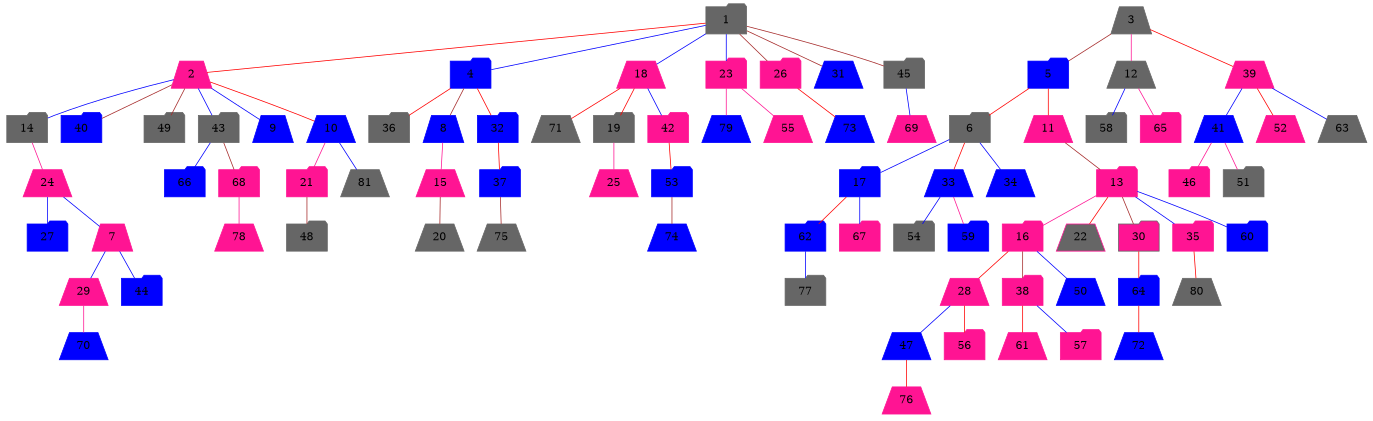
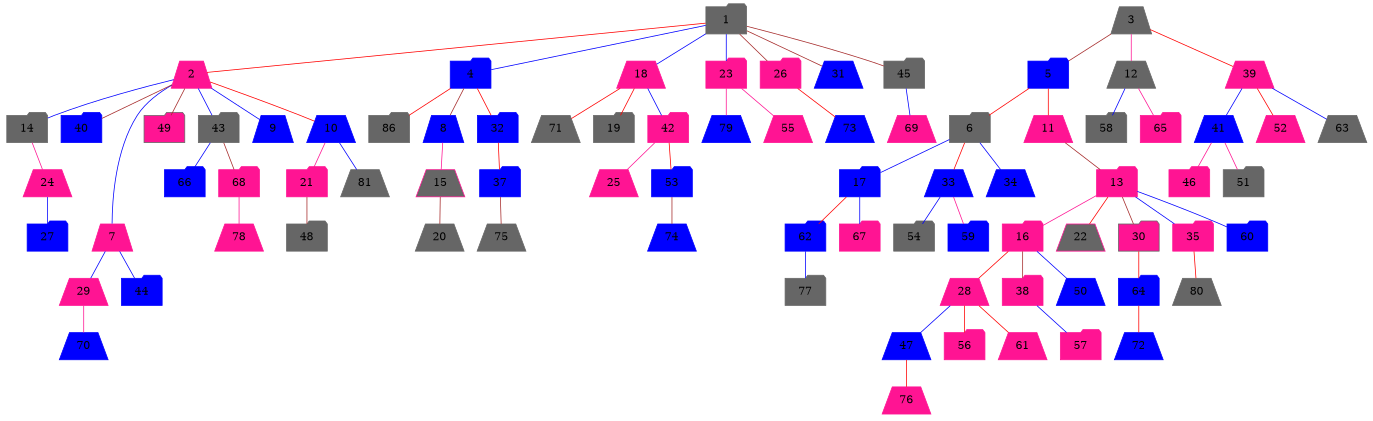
node "49": fillcolor gray40 -> deeppink
node "36": label "36" -> "86"
edge "19" -- "25": now "42" -- "25"
node "15": fillcolor deeppink -> gray40
edge "24" -- "7": now "2" -- "7"
edge "38" -- "61": now "28" -- "61"
